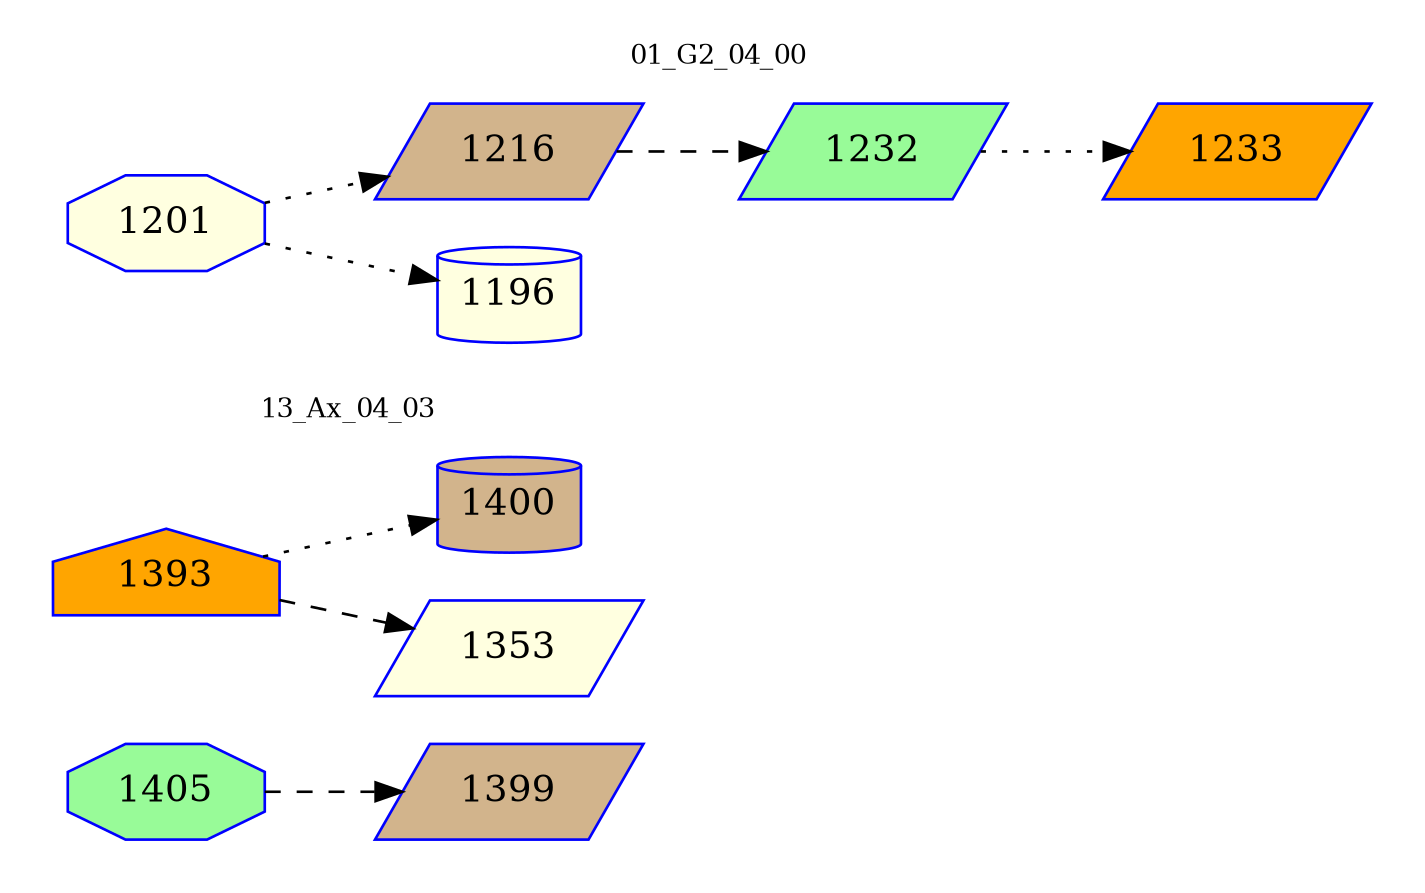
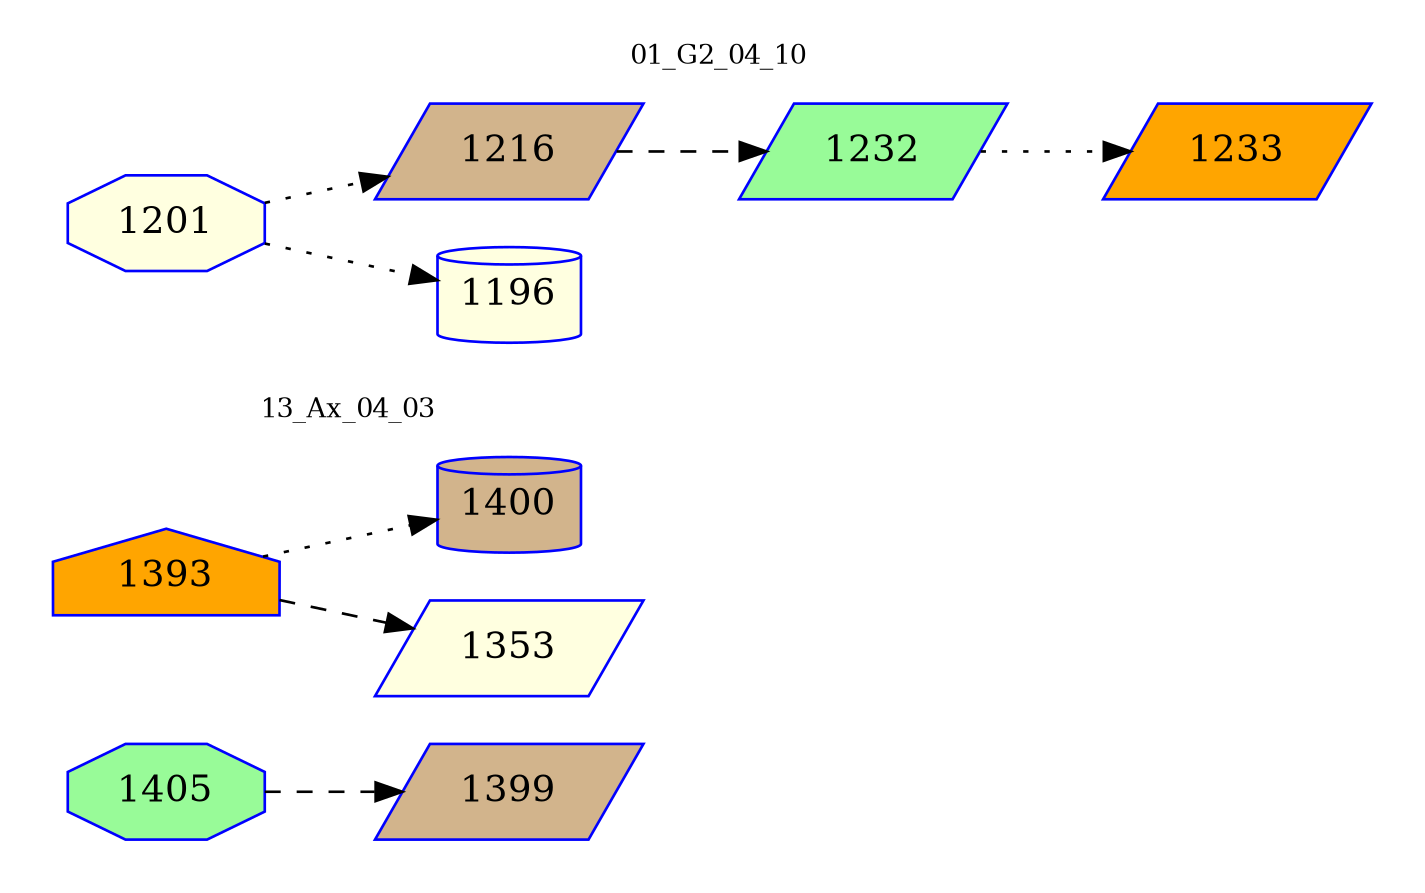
cluster "01_G2_04_00": label "01_G2_04_00" -> "01_G2_04_10"
